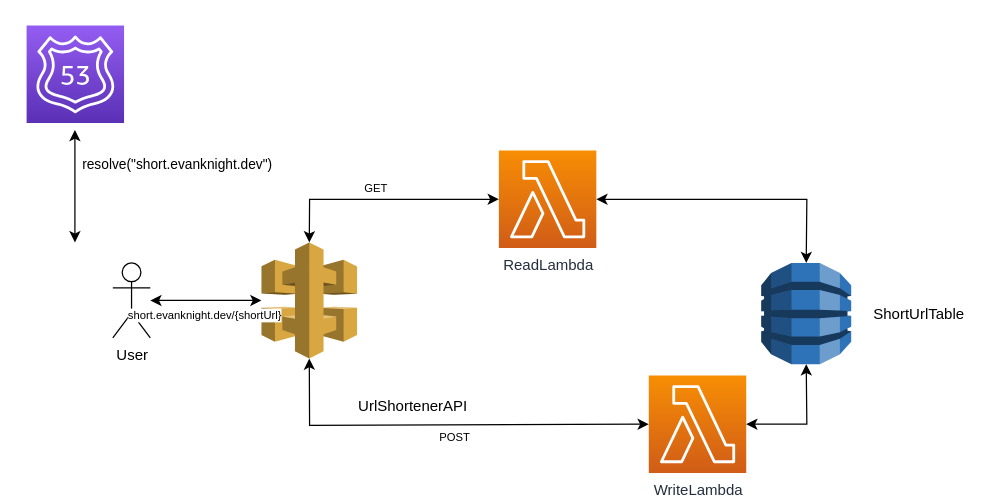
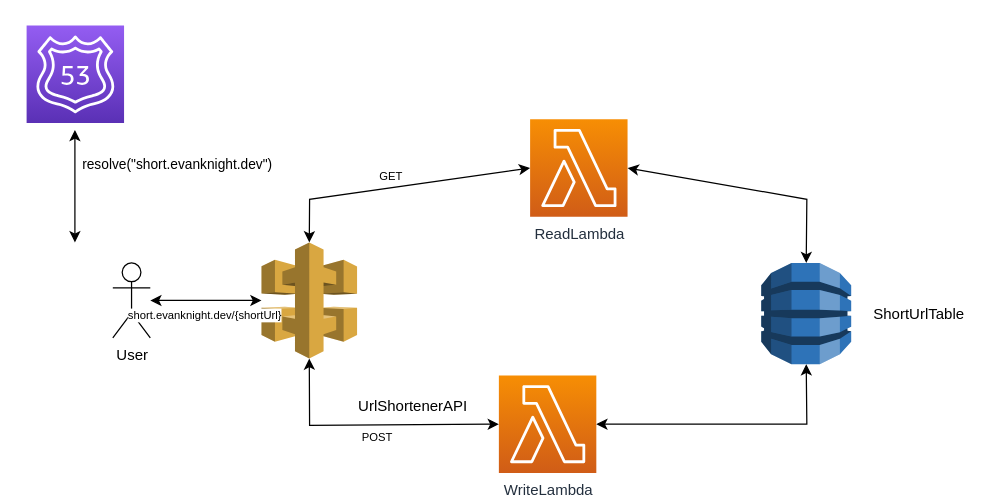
node "ReadLambda": moved (548, 199) -> (579, 168)
node "WriteLambda": moved (698, 424) -> (548, 424)
